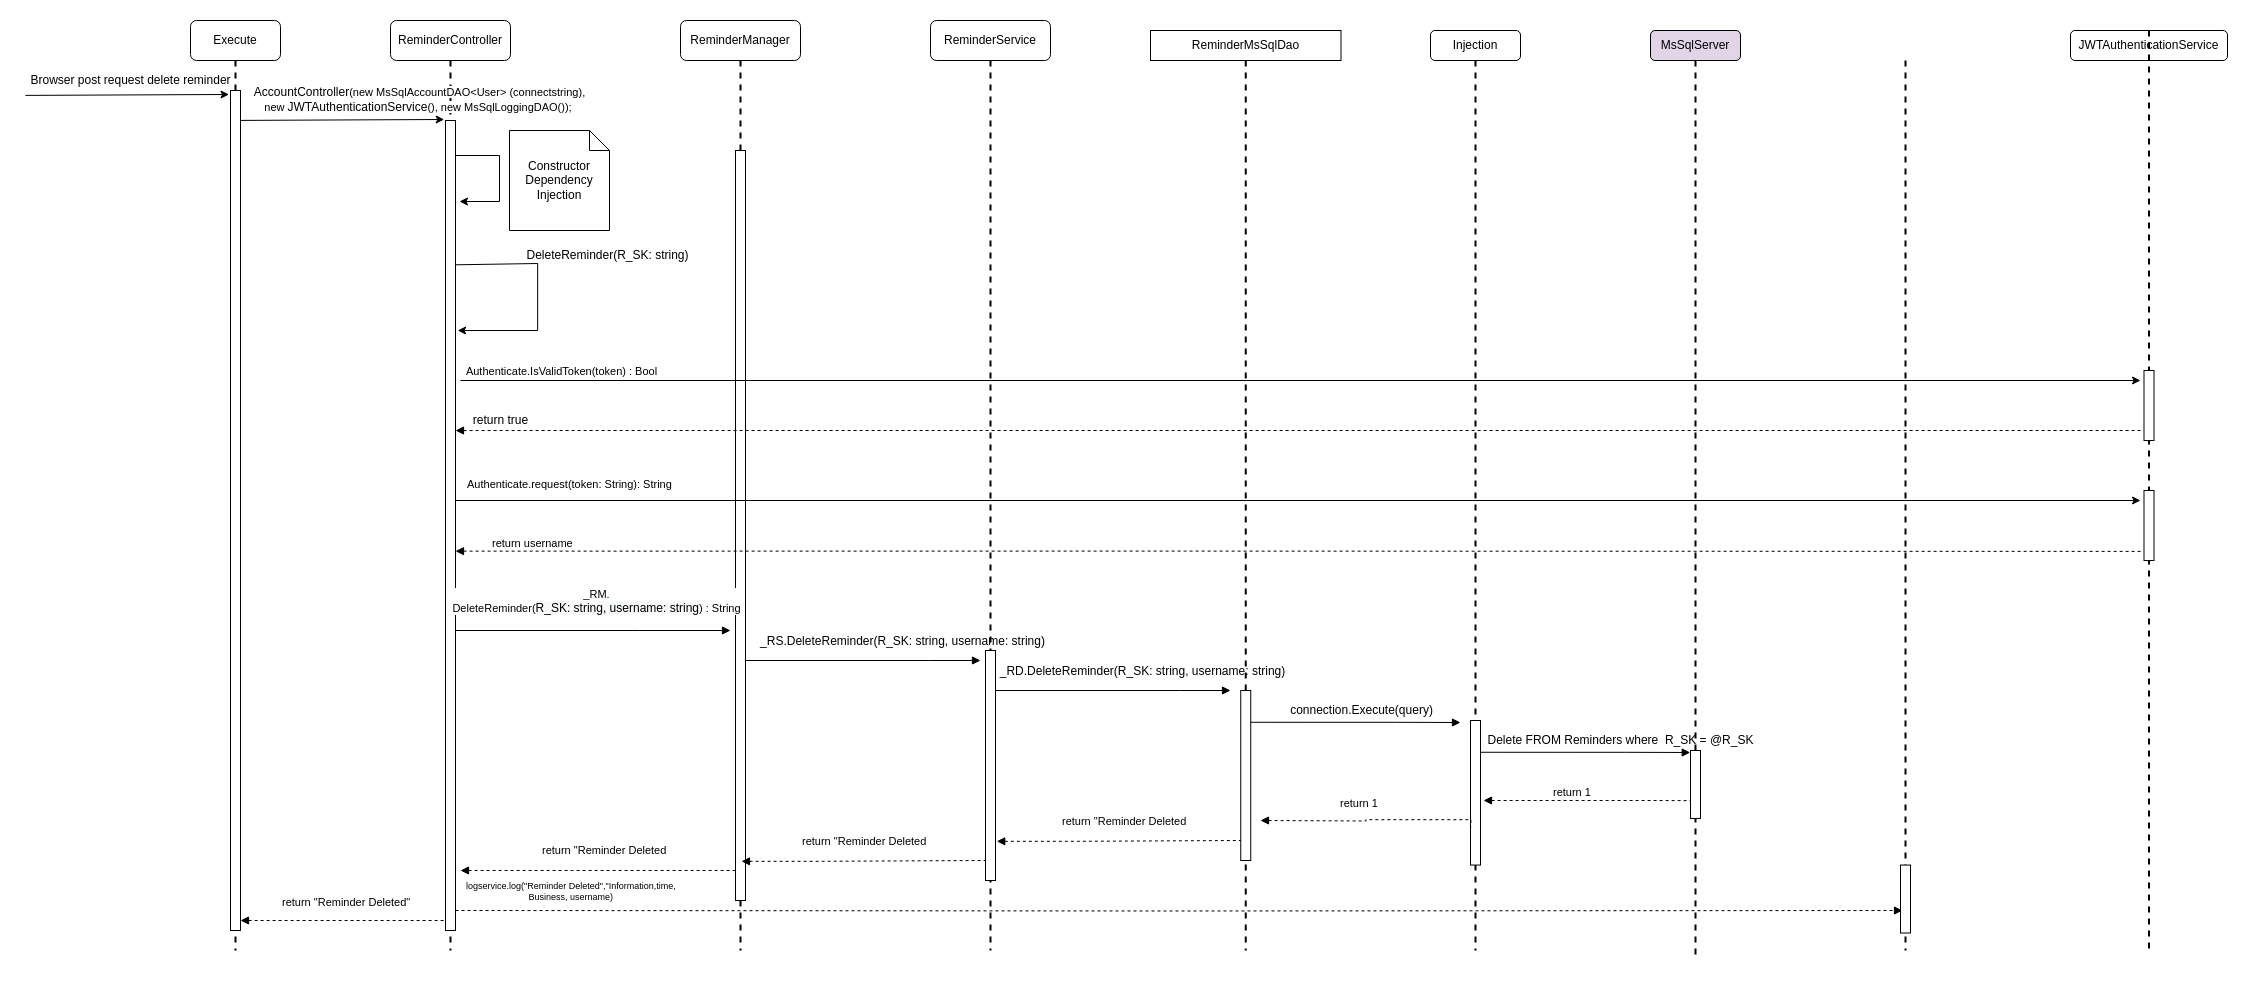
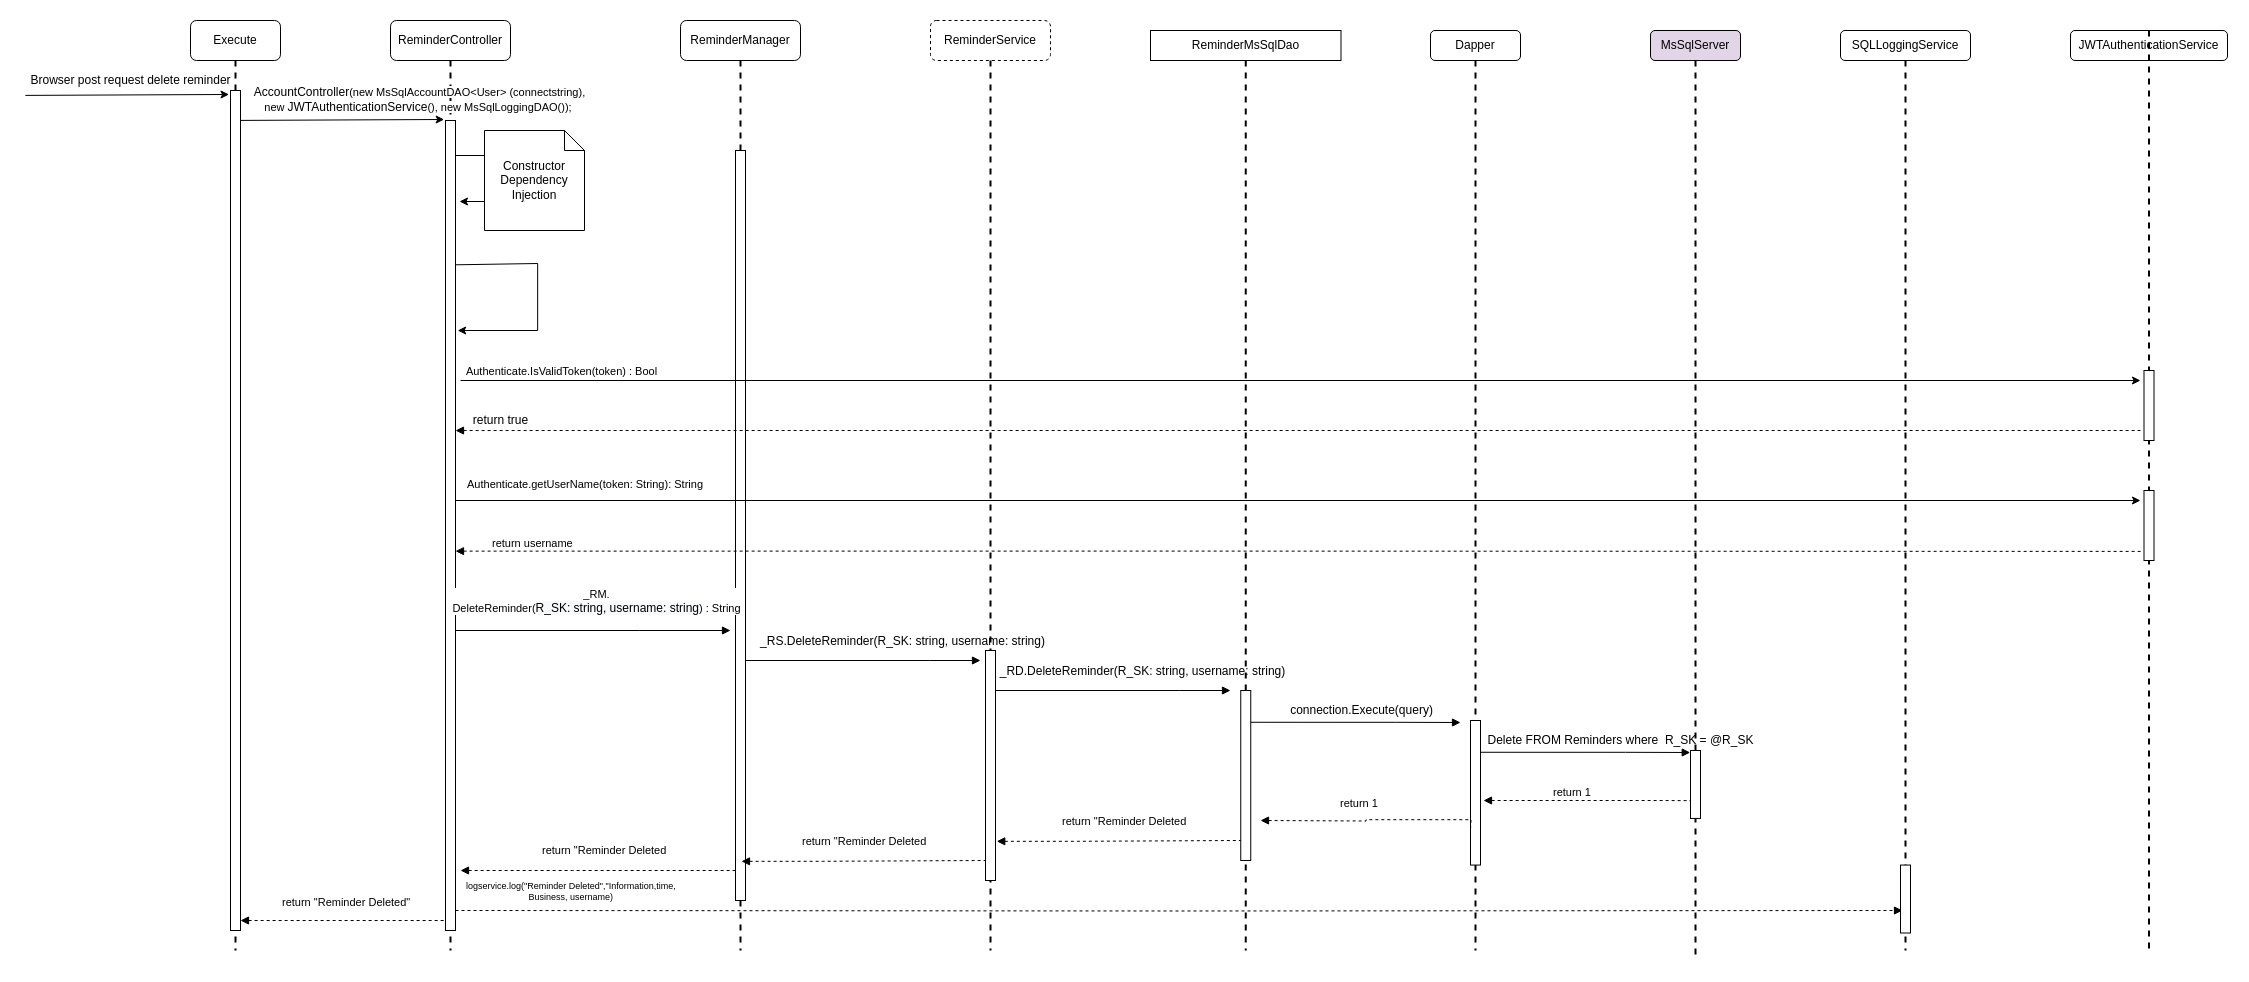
node "ReminderService": style solid -> dashed
node "Injection": label "Injection" -> "Dapper"
node "SQLLoggingService": added
node "Constructor Dependency Injection": moved (560, 181) -> (535, 181)
node "DeleteReminder(R_SK: string)": removed
node "Authenticate.request(token: String): String": label "Authenticate.request(token: String): String" -> "Authenticate.getUserName(token: String): String"
